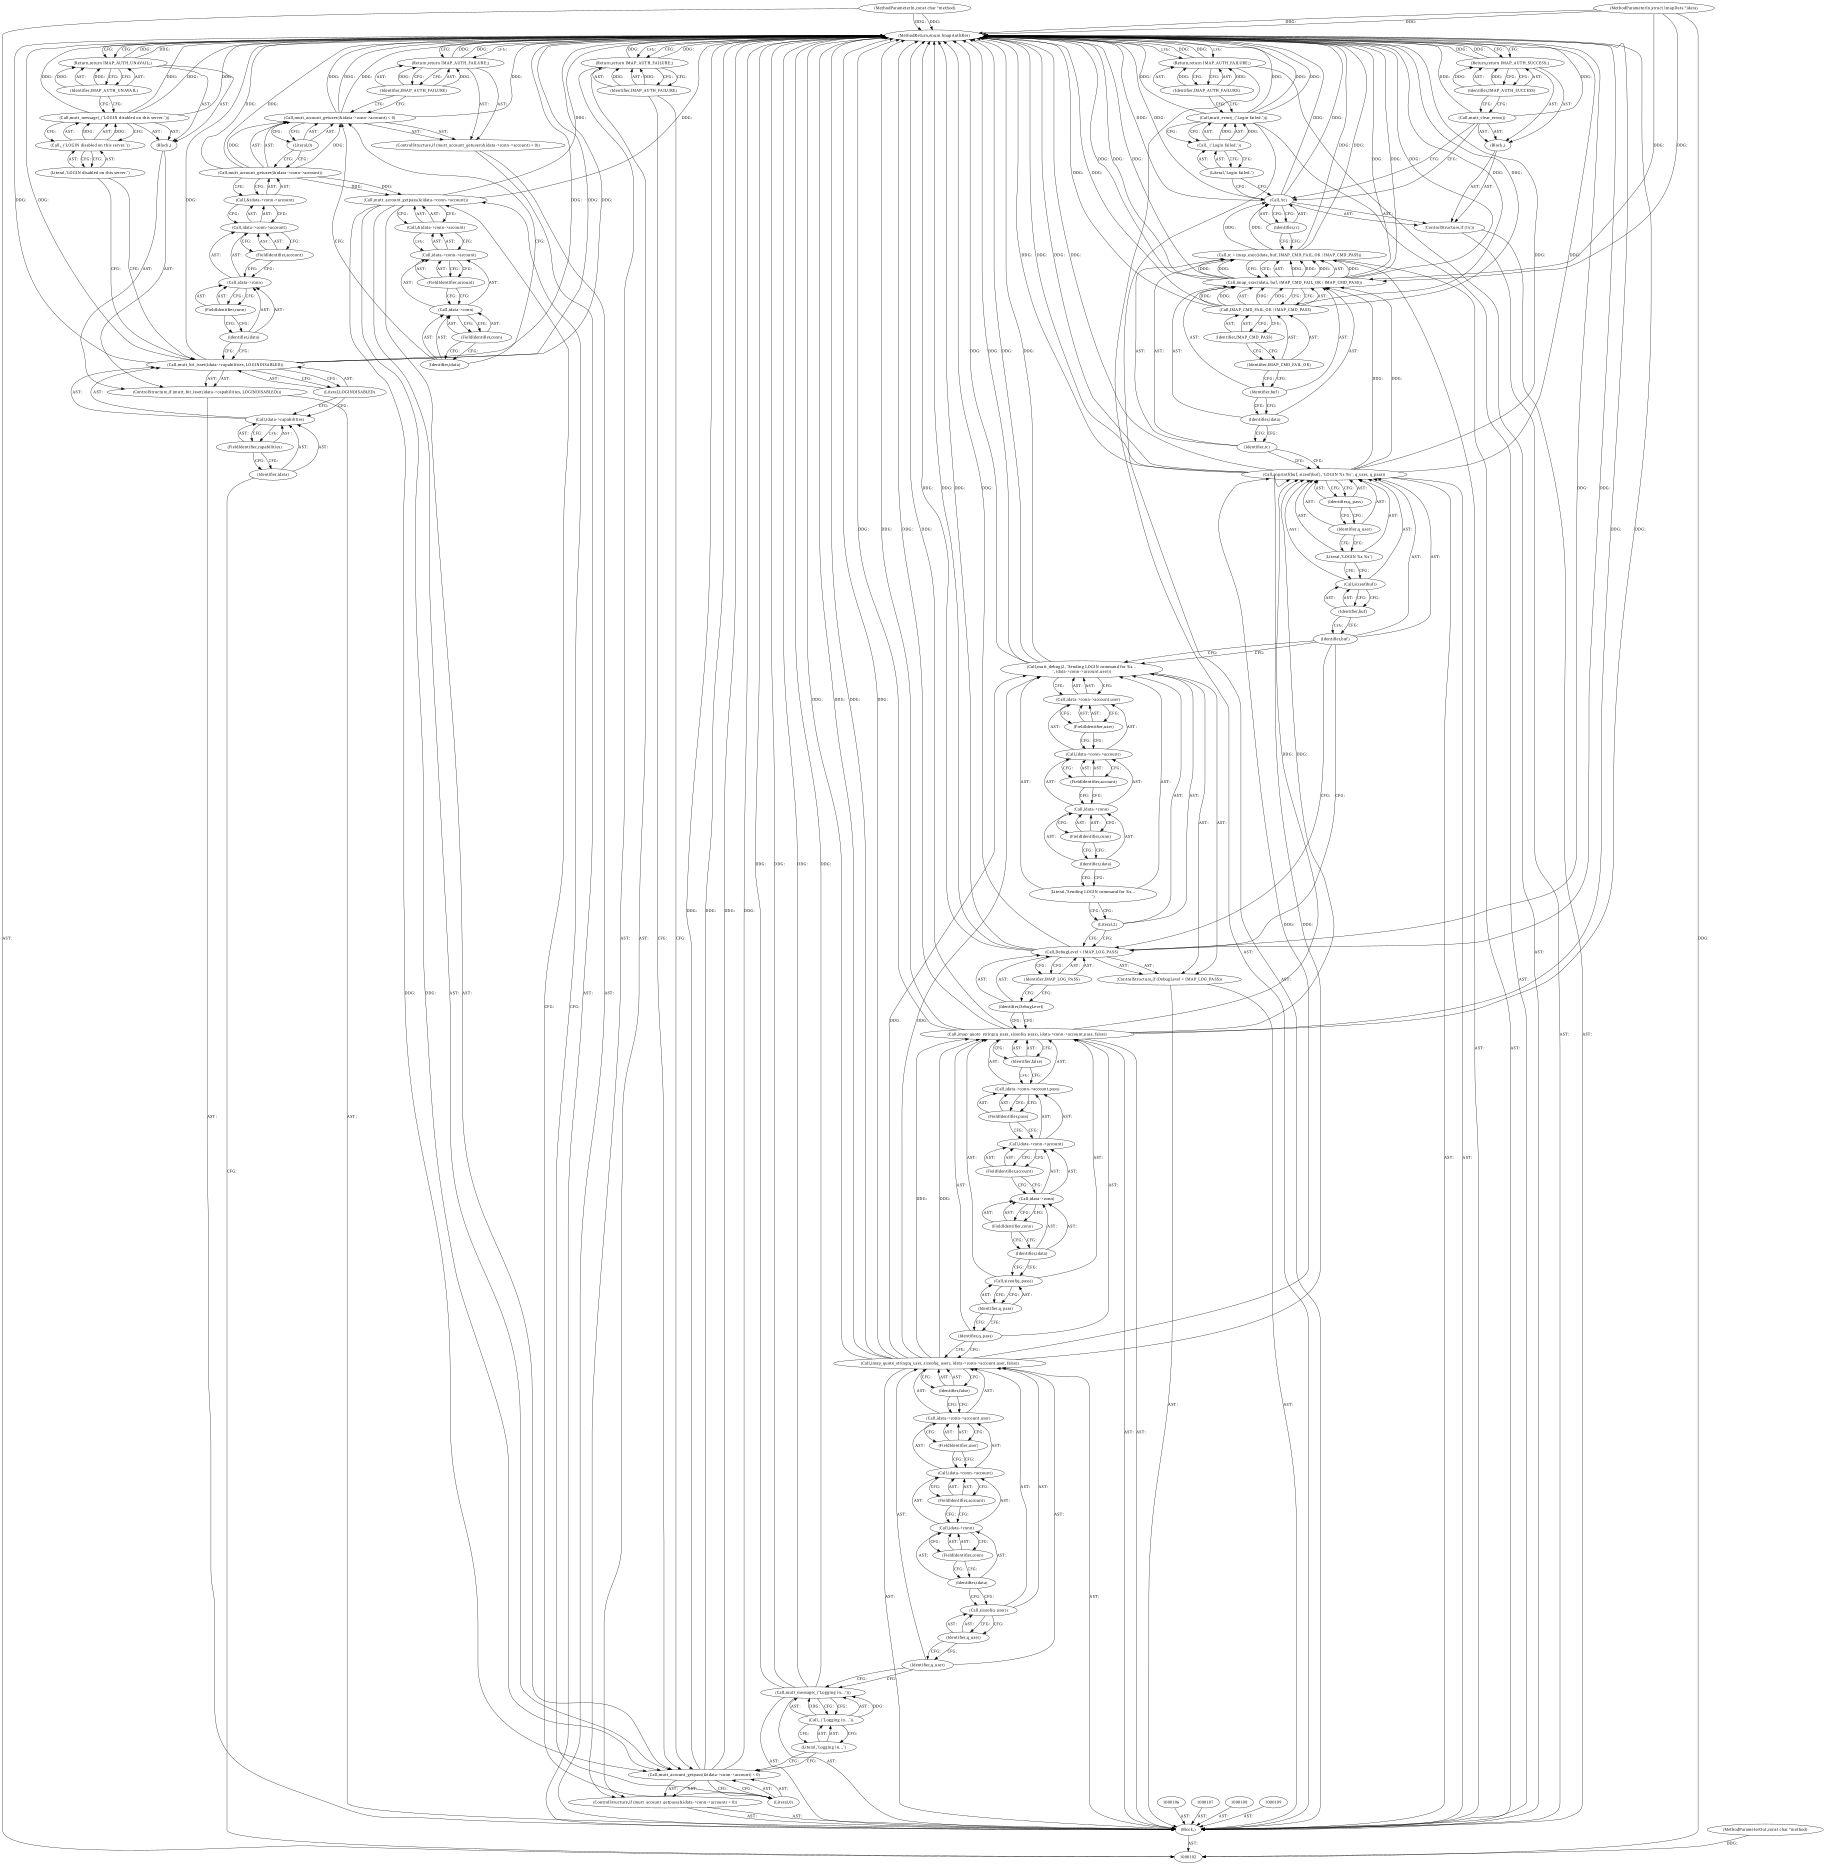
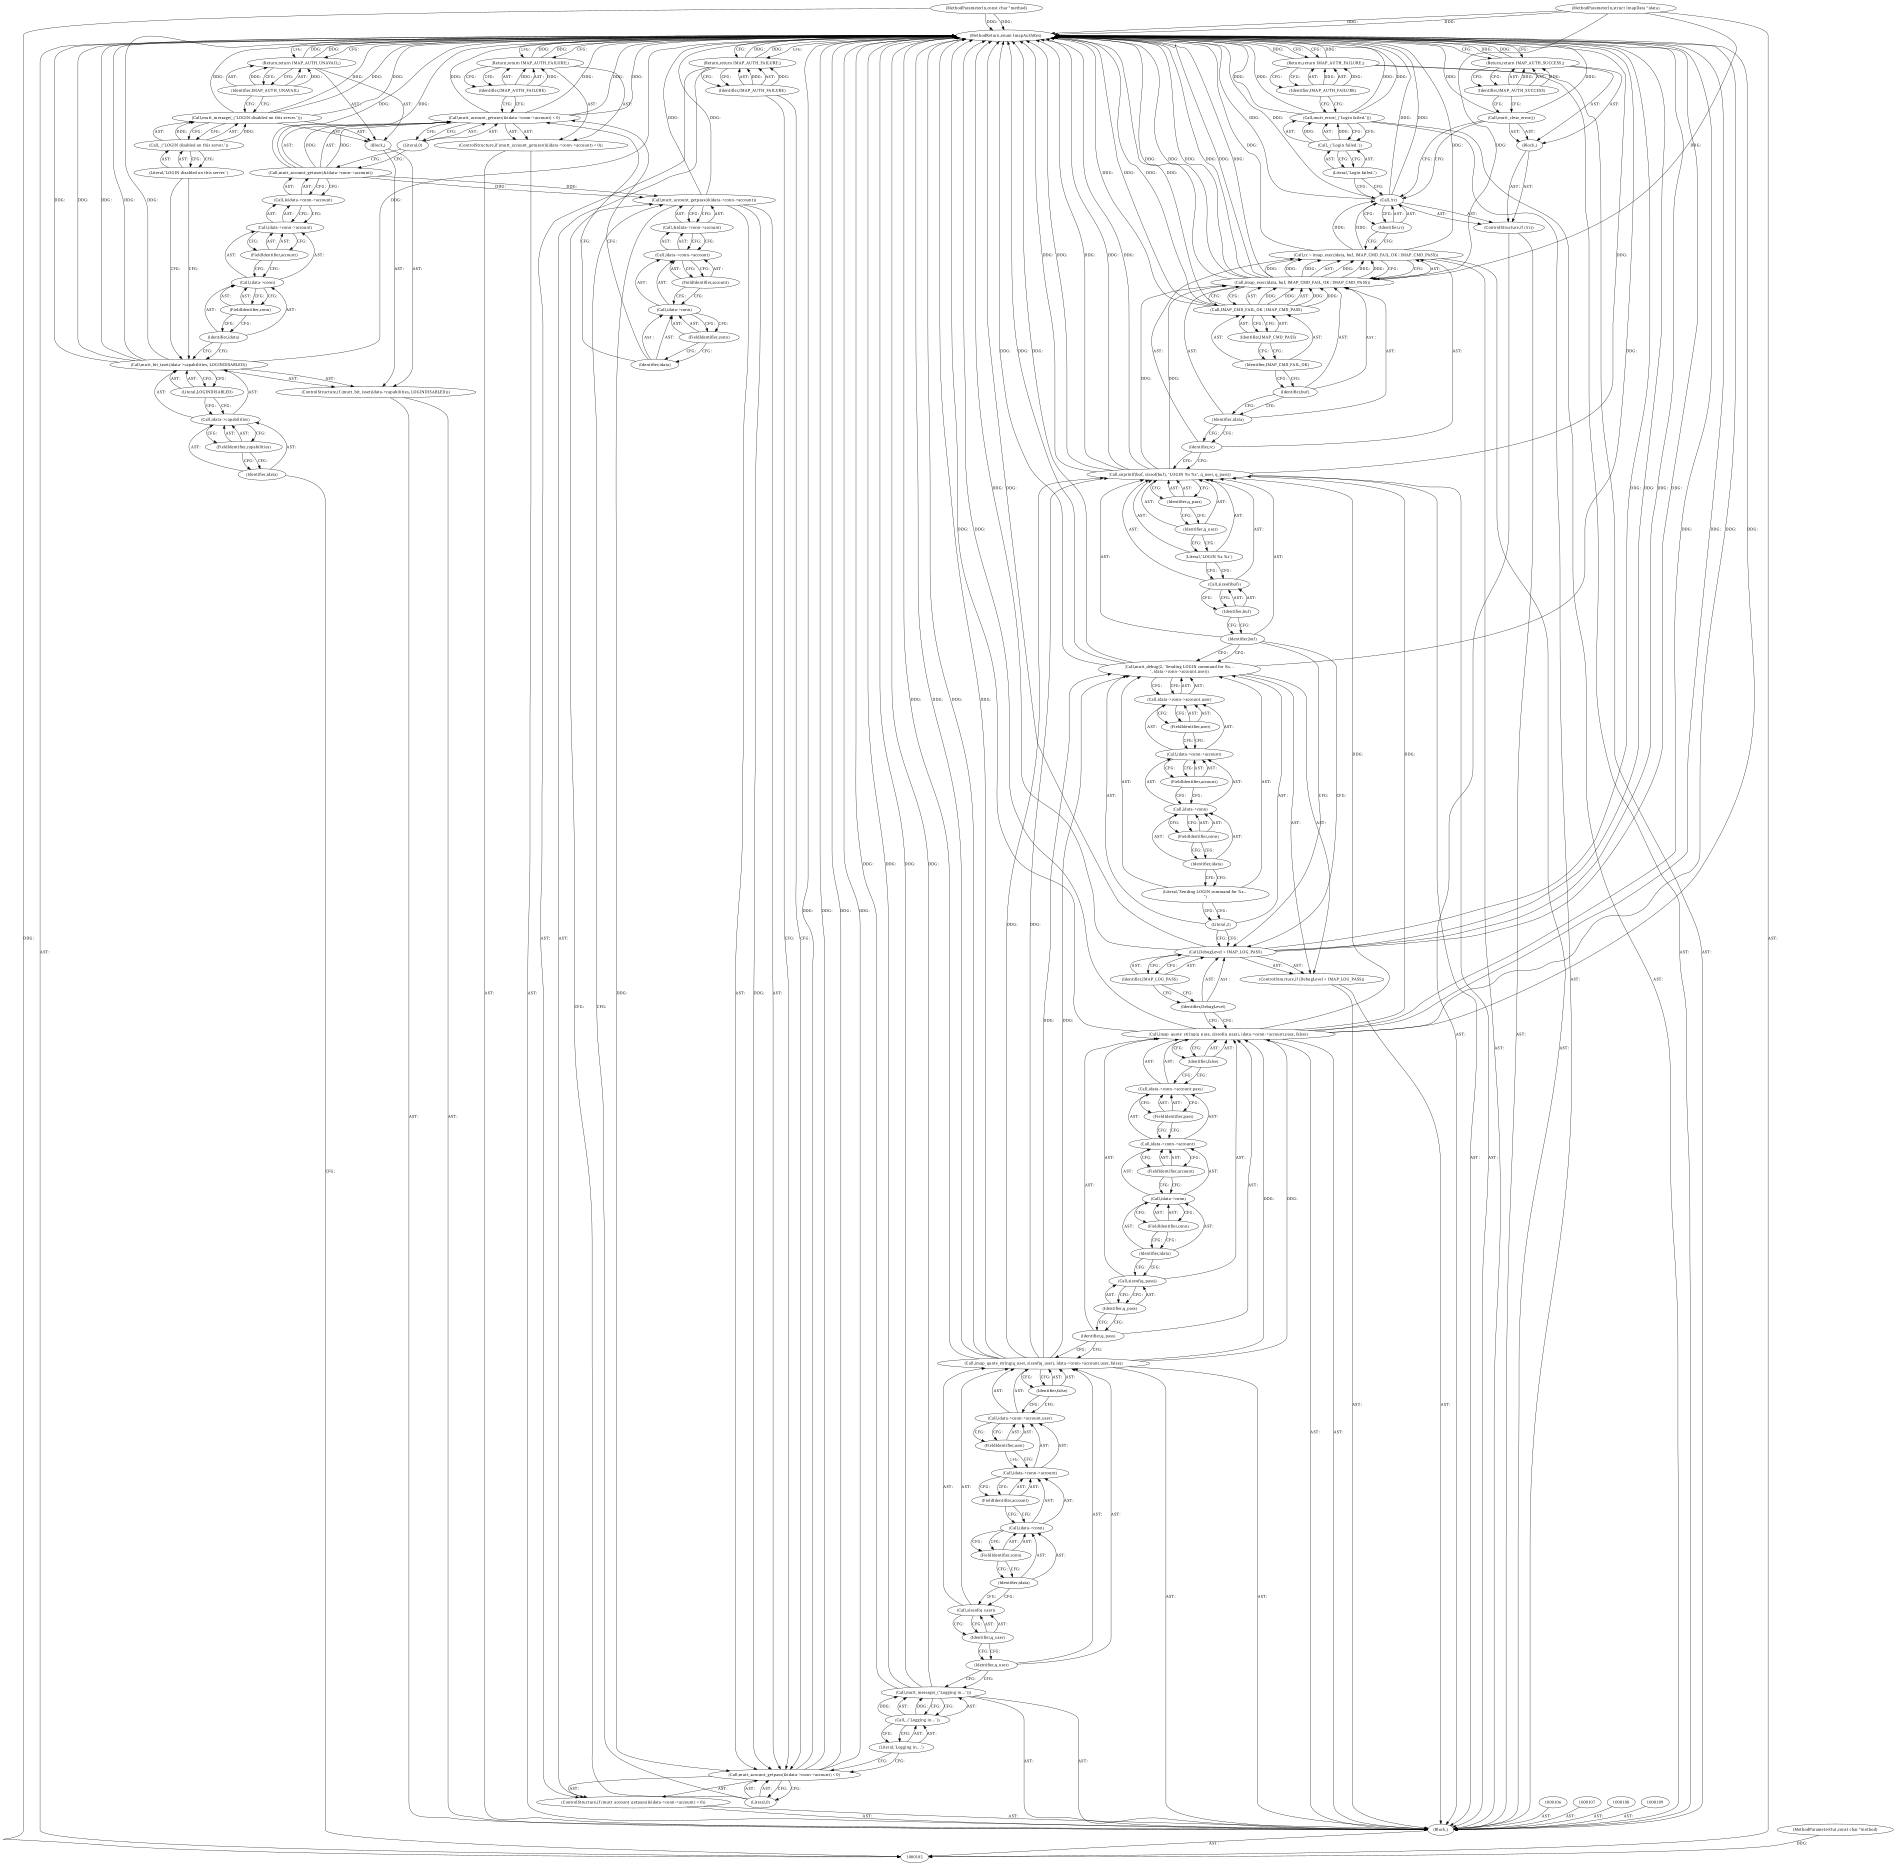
edge "(MethodReturn,enum ImapAuthRes)" -> "1000102": added, label "AST:"
edge "(MethodParameterIn,const char *method)" -> "1000102": label "AST: " -> "DDG: "
edge "(MethodParameterIn,struct ImapData *idata)" -> "1000102": label "DDG: " -> "AST: "
